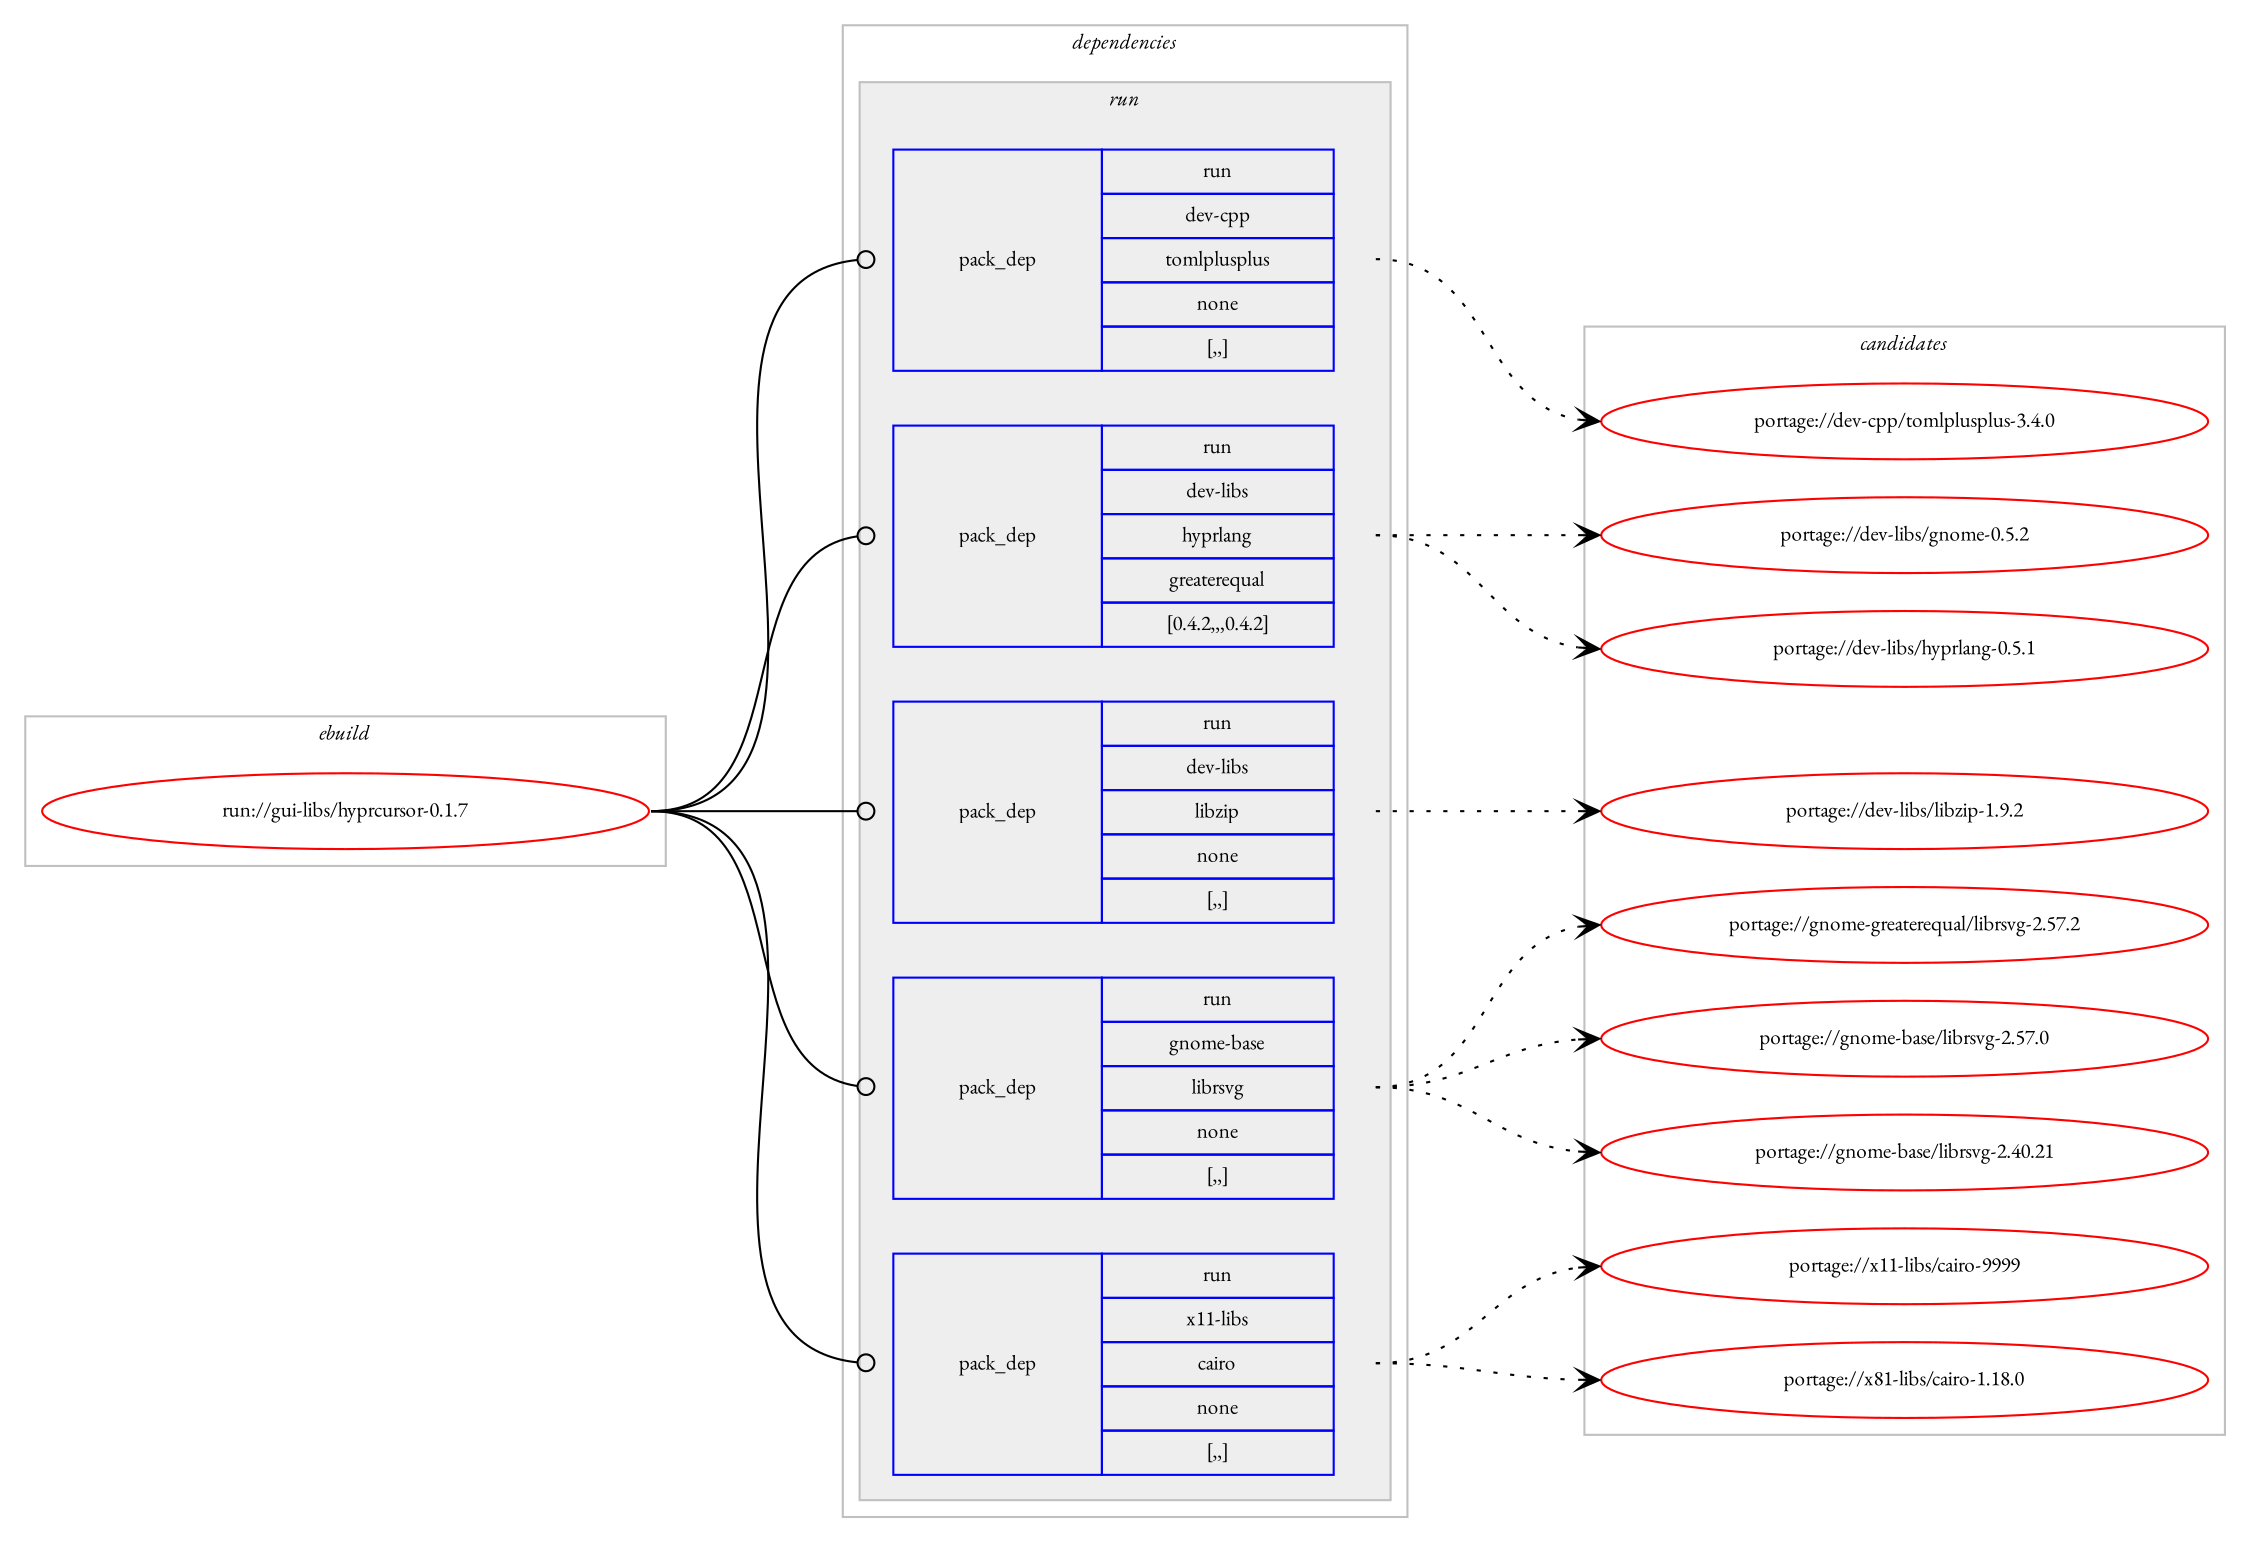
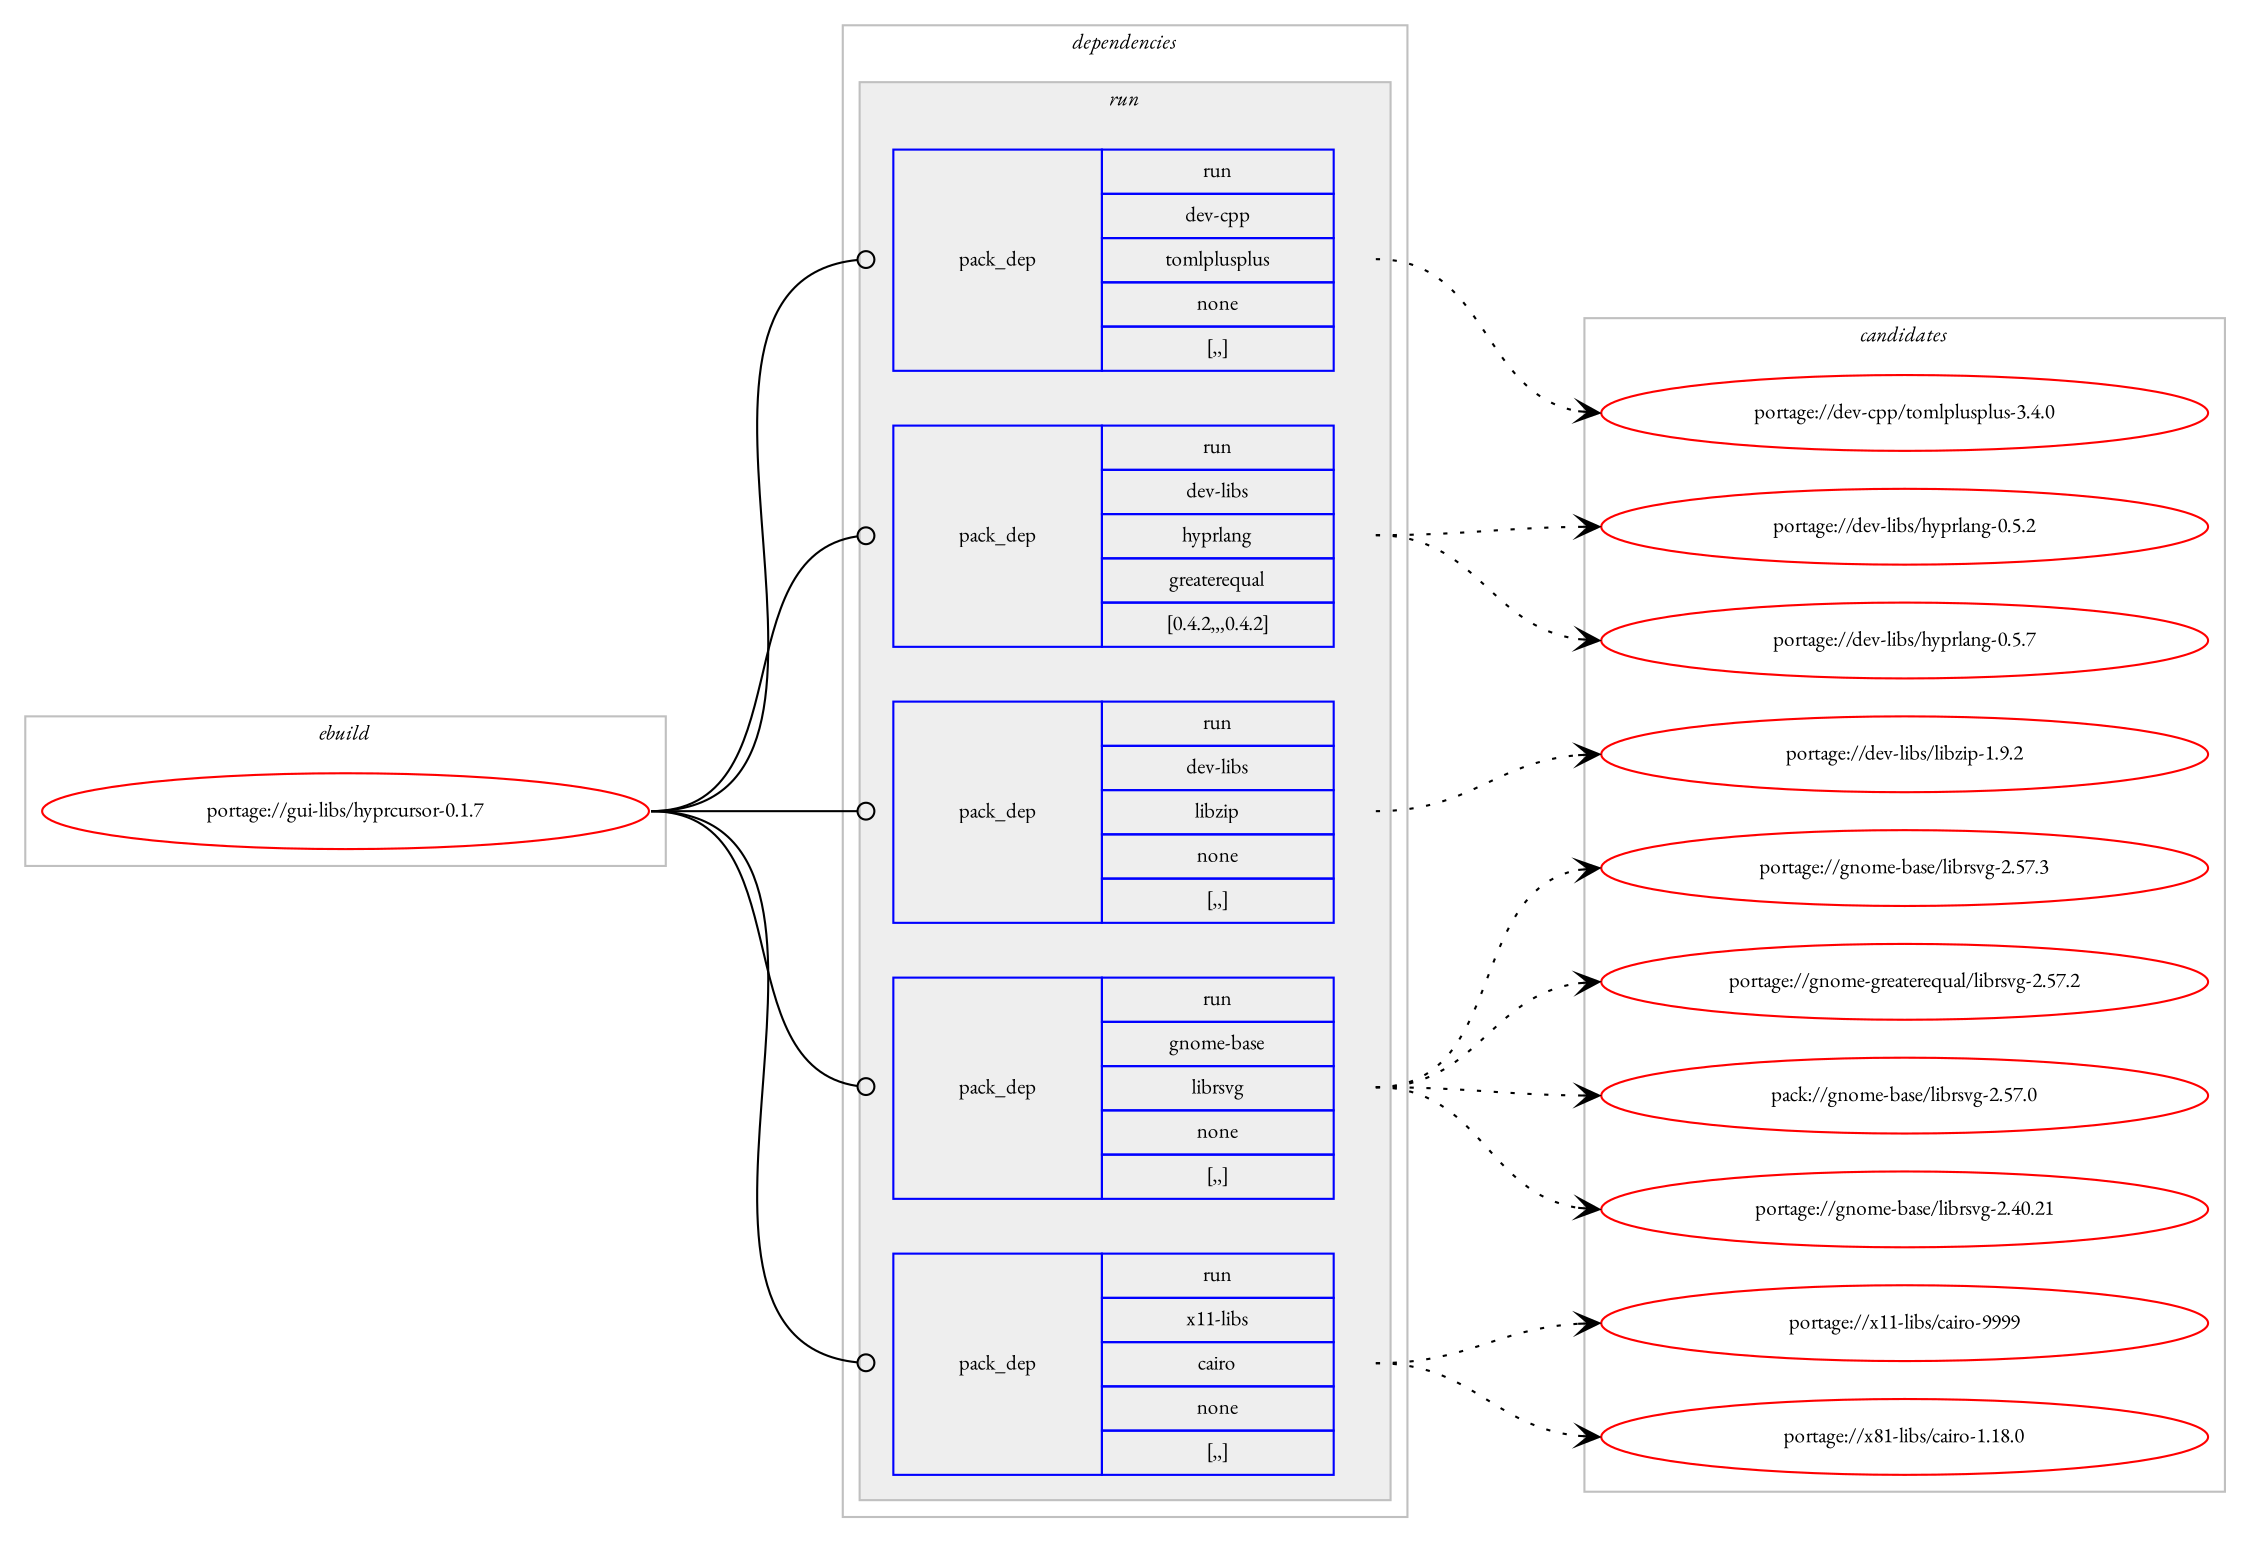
node "portage://dev-libs/gnome-0.5.2": label "portage://dev-libs/gnome-0.5.2" -> "portage://dev-libs/hyprlang-0.5.2"
node "portage://dev-libs/hyprlang-0.5.1": label "portage://dev-libs/hyprlang-0.5.1" -> "portage://dev-libs/hyprlang-0.5.7"
node "run://gui-libs/hyprcursor-0.1.7": label "run://gui-libs/hyprcursor-0.1.7" -> "portage://gui-libs/hyprcursor-0.1.7"
node "portage://gnome-base/librsvg-2.57.3": added
node "portage://gnome-base/librsvg-2.57.0": label "portage://gnome-base/librsvg-2.57.0" -> "pack://gnome-base/librsvg-2.57.0"
